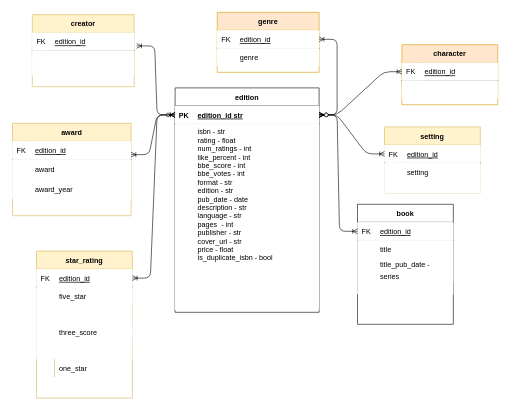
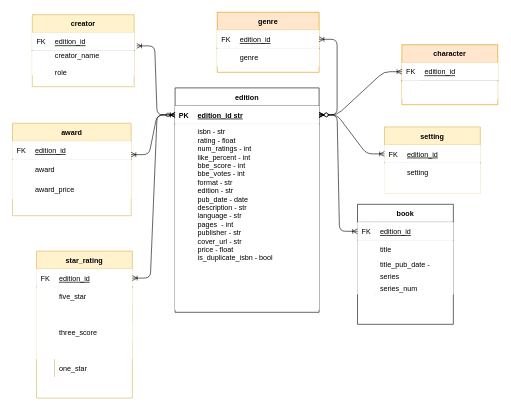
node "creator_name role": added
node "award_year": label "award_year" -> "award_price"
node "series_num": added
